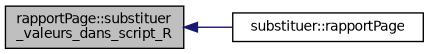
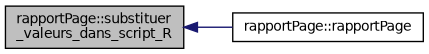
node "substituer::rapportPage": label "substituer::rapportPage" -> "rapportPage::rapportPage"
